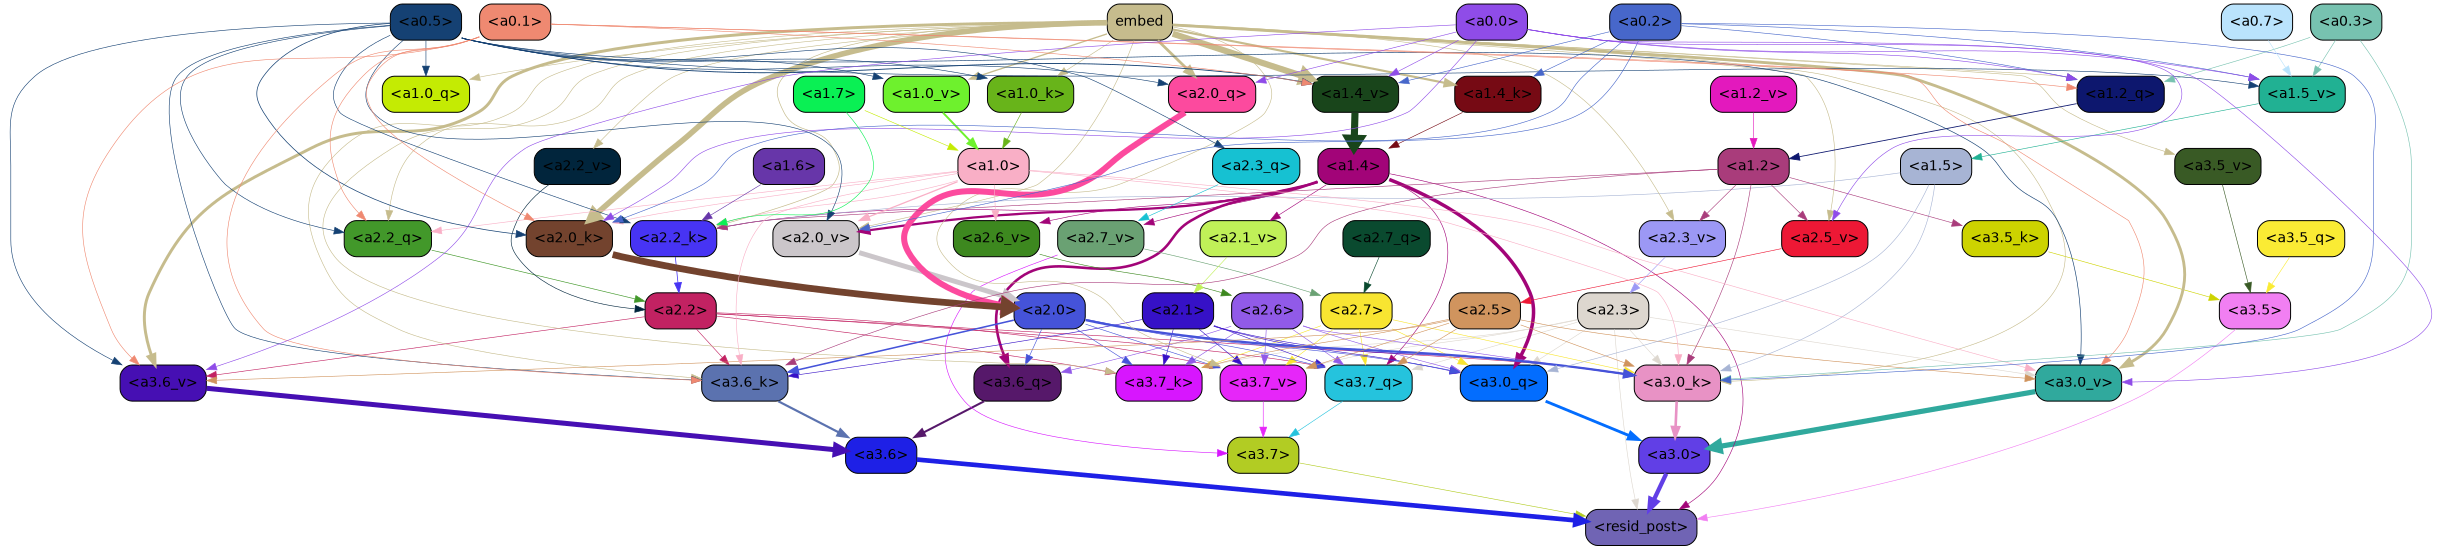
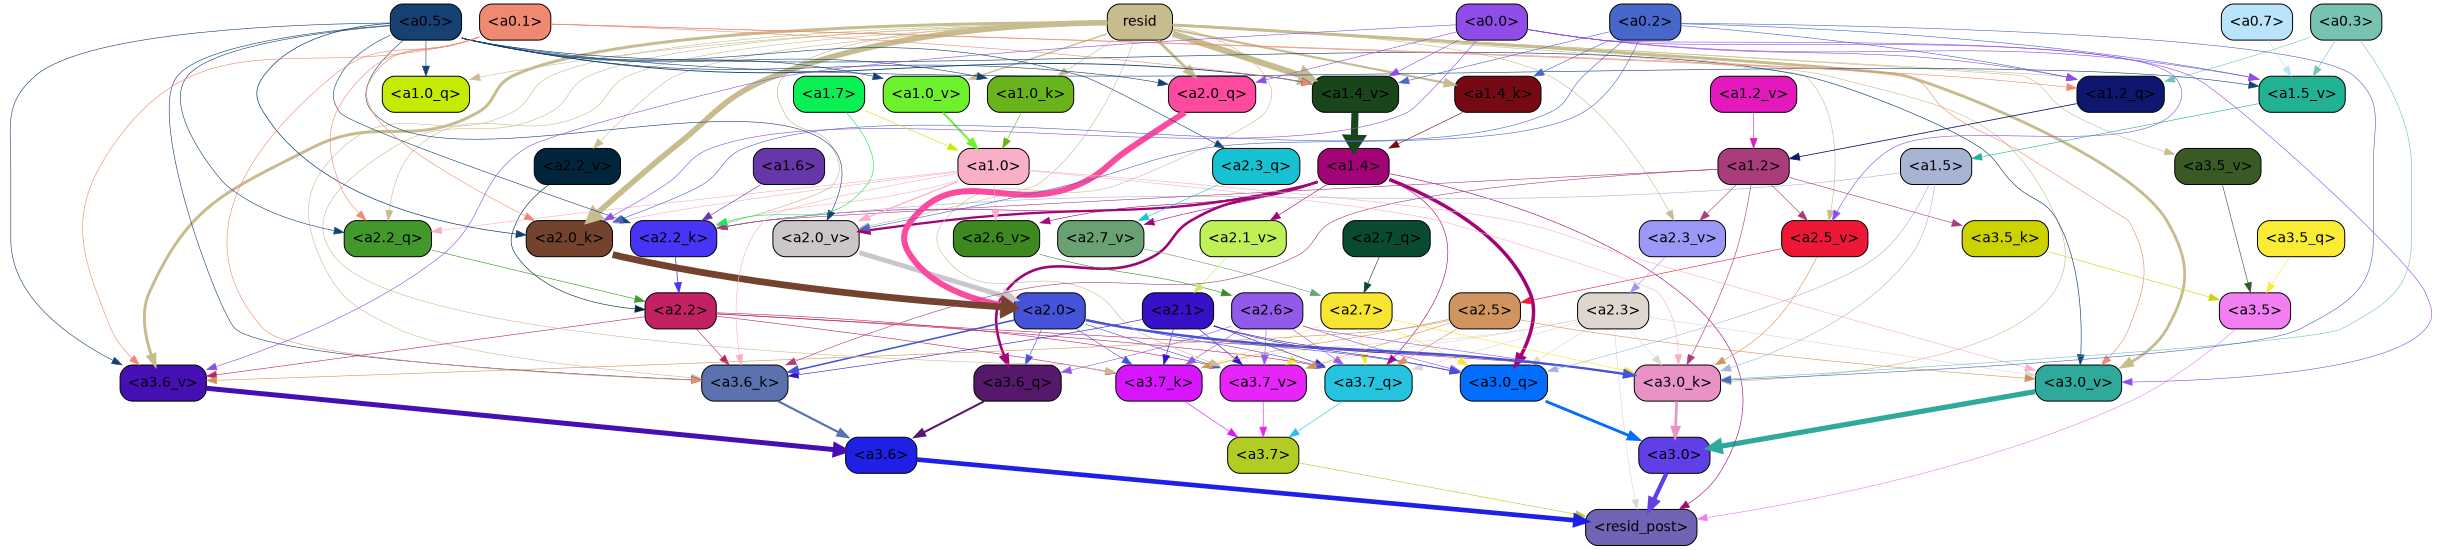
node "embed": label "embed" -> "resid"
edge "<a2.5>" -> "<a3.0_k>": now "<a2.5_v>" -> "<a3.0_k>"
edge "<a2.7_v>" -> "<a3.7>": now "<a3.7_k>" -> "<a3.7>"
